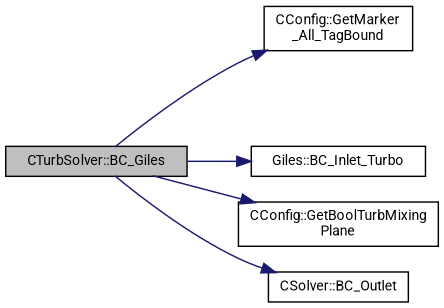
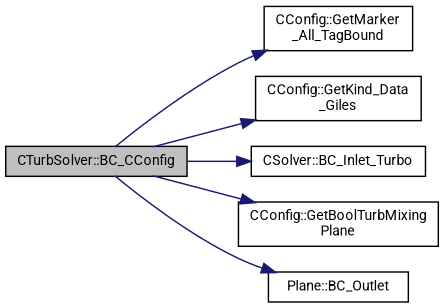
node "CConfig::GetKind_Data _Giles": added
node "CTurbSolver::BC_Giles": label "CTurbSolver::BC_Giles" -> "CTurbSolver::BC_CConfig"
node "Giles::BC_Inlet_Turbo": label "Giles::BC_Inlet_Turbo" -> "CSolver::BC_Inlet_Turbo"
node "CSolver::BC_Outlet": label "CSolver::BC_Outlet" -> "Plane::BC_Outlet"
